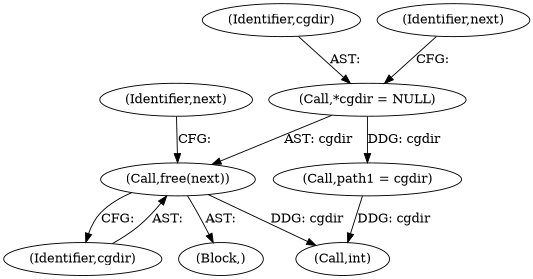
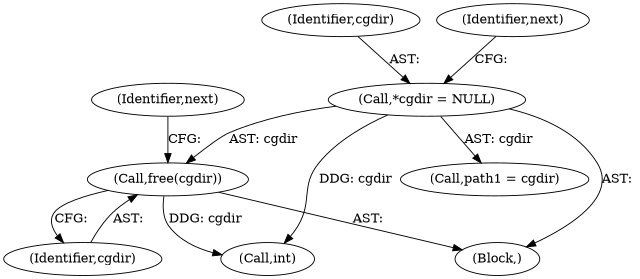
edge "(Call,*cgdir = NULL)" -> "(Call,path1 = cgdir)": label "DDG: cgdir" -> "AST: cgdir"
edge "(Call,*cgdir = NULL)" -> "(Block,)": added, label "AST:"
node "(Call,free(next))": label "(Call,free(next))" -> "(Call,free(cgdir))"
edge "(Call,path1 = cgdir)" -> "(Call,int)": now "(Call,*cgdir = NULL)" -> "(Call,int)"
